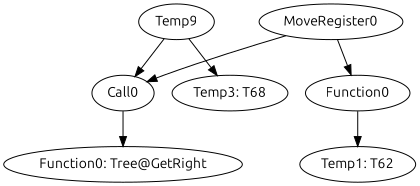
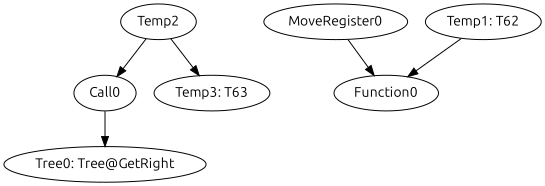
node "Temp9": label "Temp9" -> "Temp2"
edge "MoveRegister0" -> "Call0": removed
node "Temp3: T68": label "Temp3: T68" -> "Temp3: T63"
edge "Function0" -> "Temp1: T62": reversed
node "Function0: Tree@GetRight": label "Function0: Tree@GetRight" -> "Tree0: Tree@GetRight"
